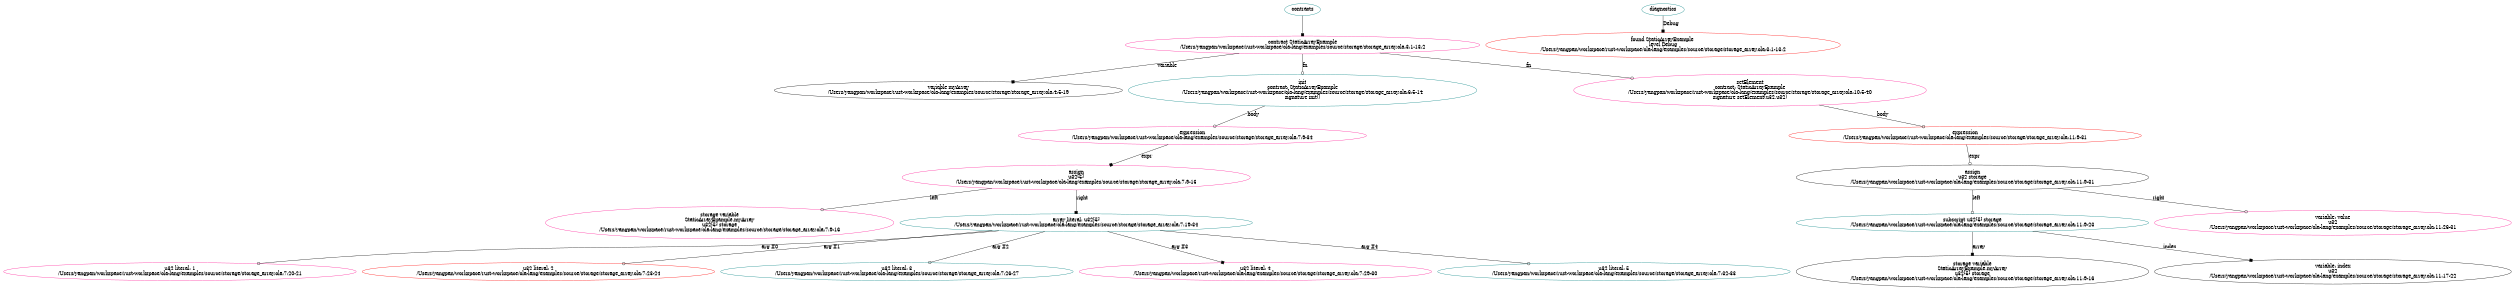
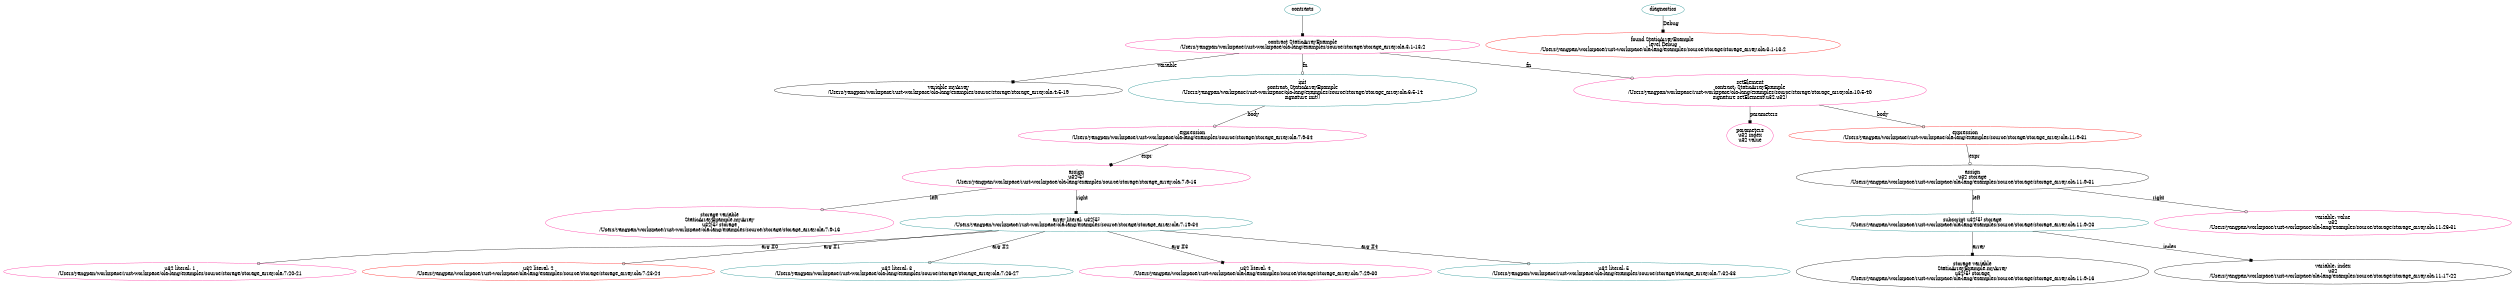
node "parameters u32 index u32 value": added
